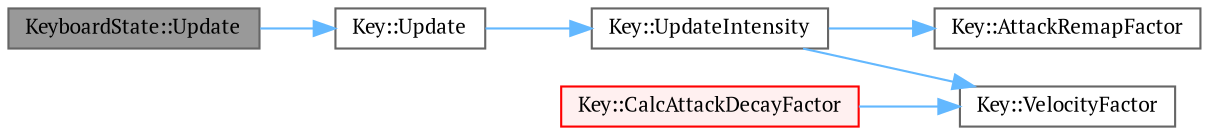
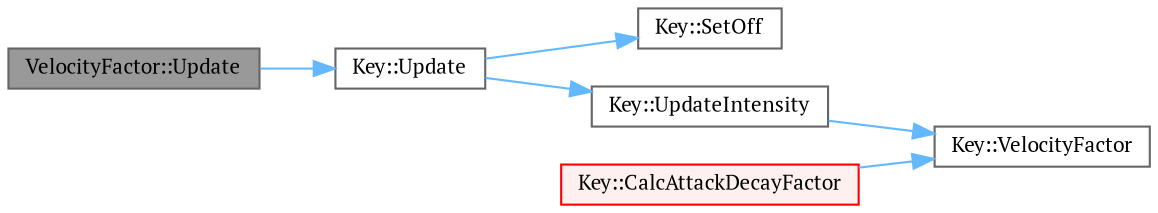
node "KeyboardState::Update": label "KeyboardState::Update" -> "VelocityFactor::Update"
node "Key::SetOff": added
node "Key::AttackRemapFactor": removed
